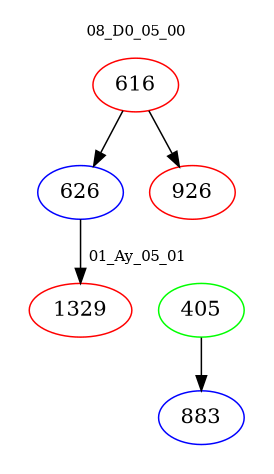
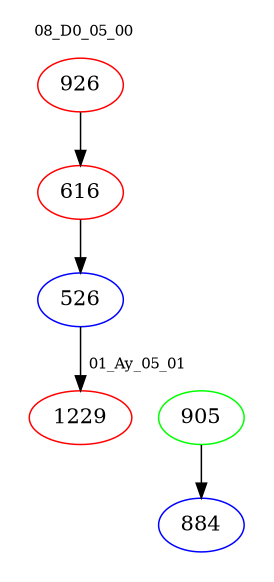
edge "616" -> "926": reversed
node "626": label "626" -> "526"
node "1329": label "1329" -> "1229"
node "405": label "405" -> "905"
node "883": label "883" -> "884"
